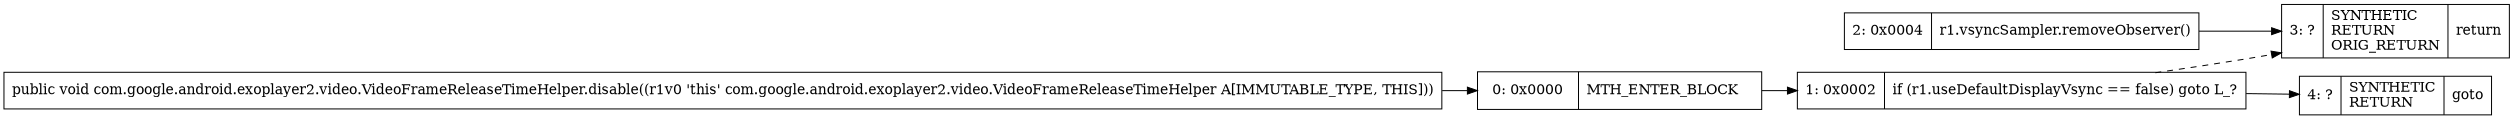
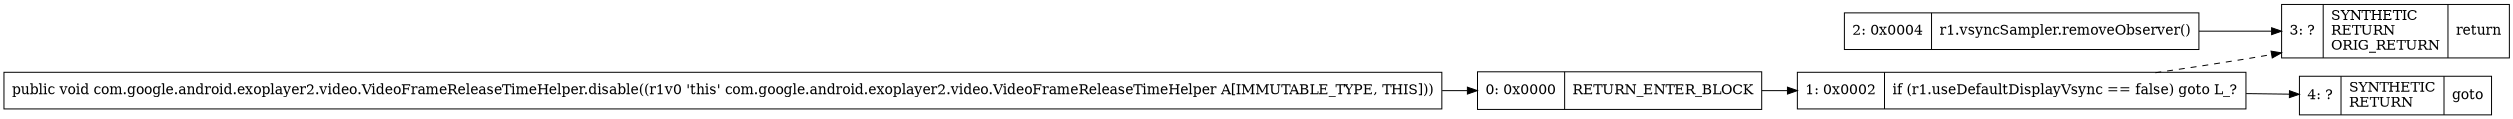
node "0: 0x0000": text "MTH_ENTER_BLOCK" -> "RETURN_ENTER_BLOCK"
